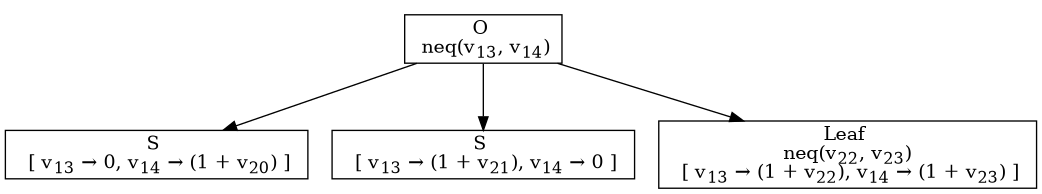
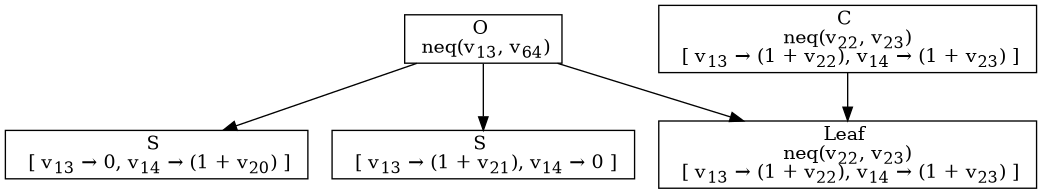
node "C": added
node "O": text "14" -> "64"
